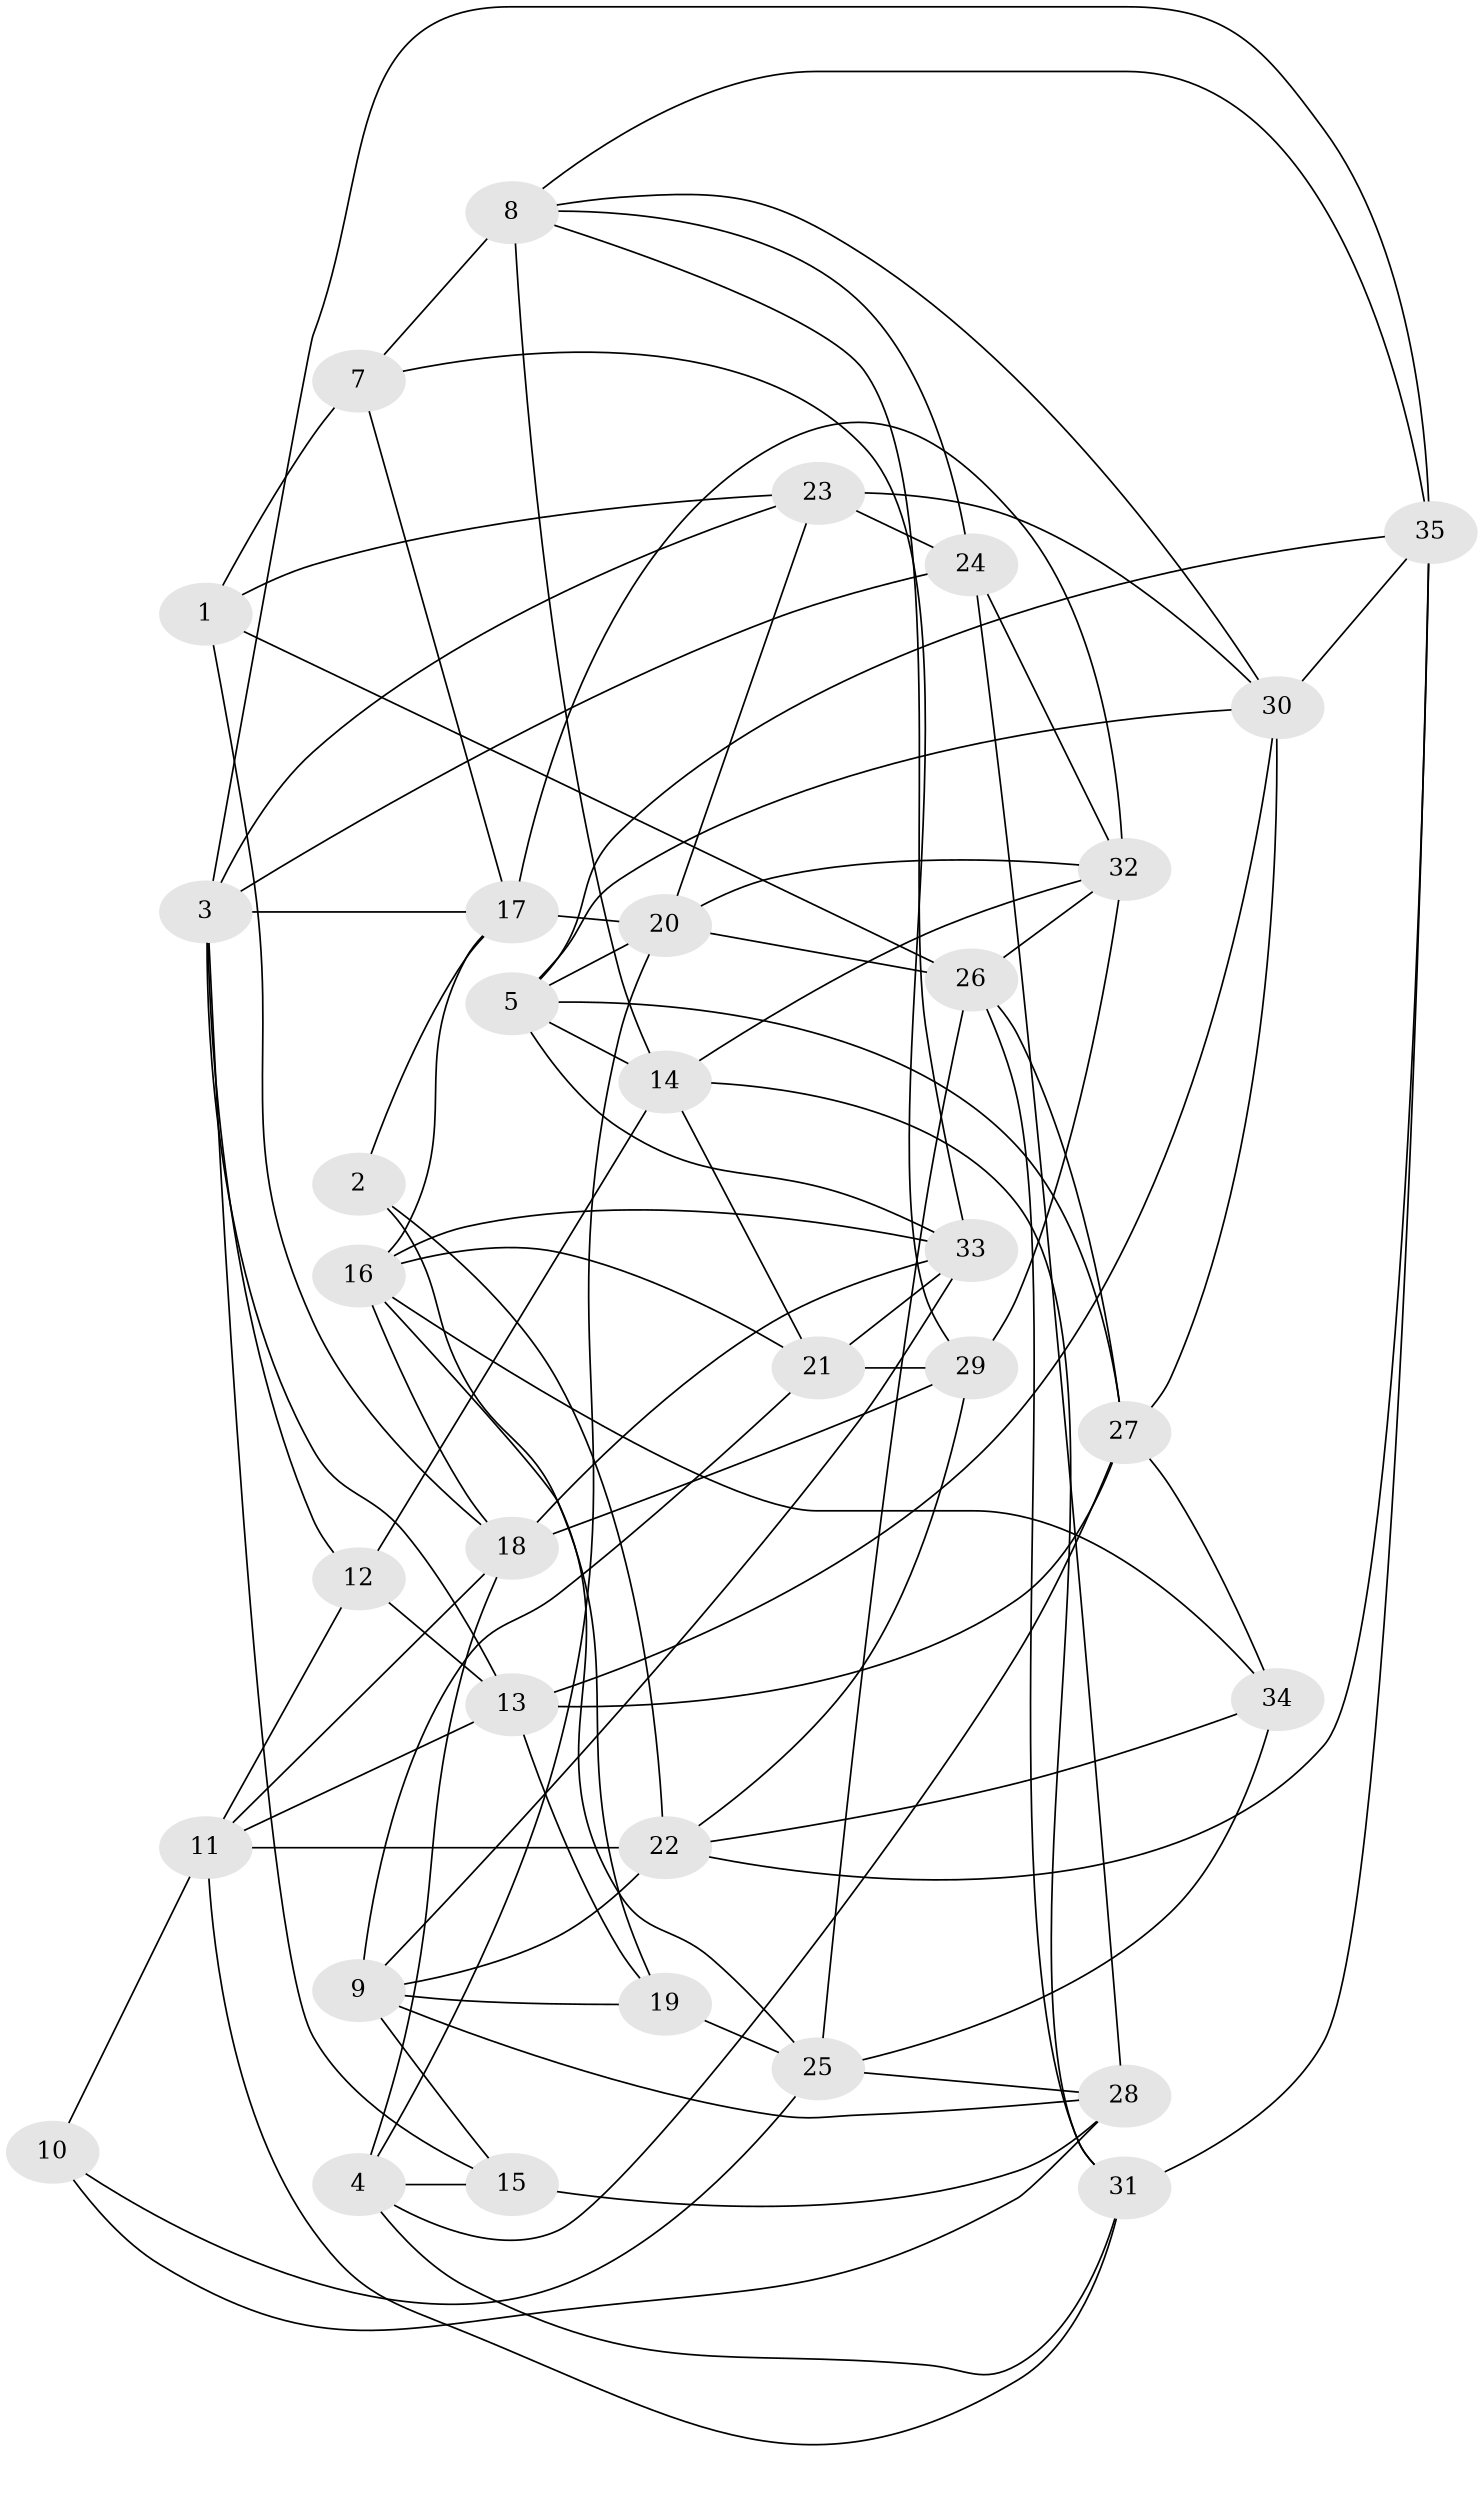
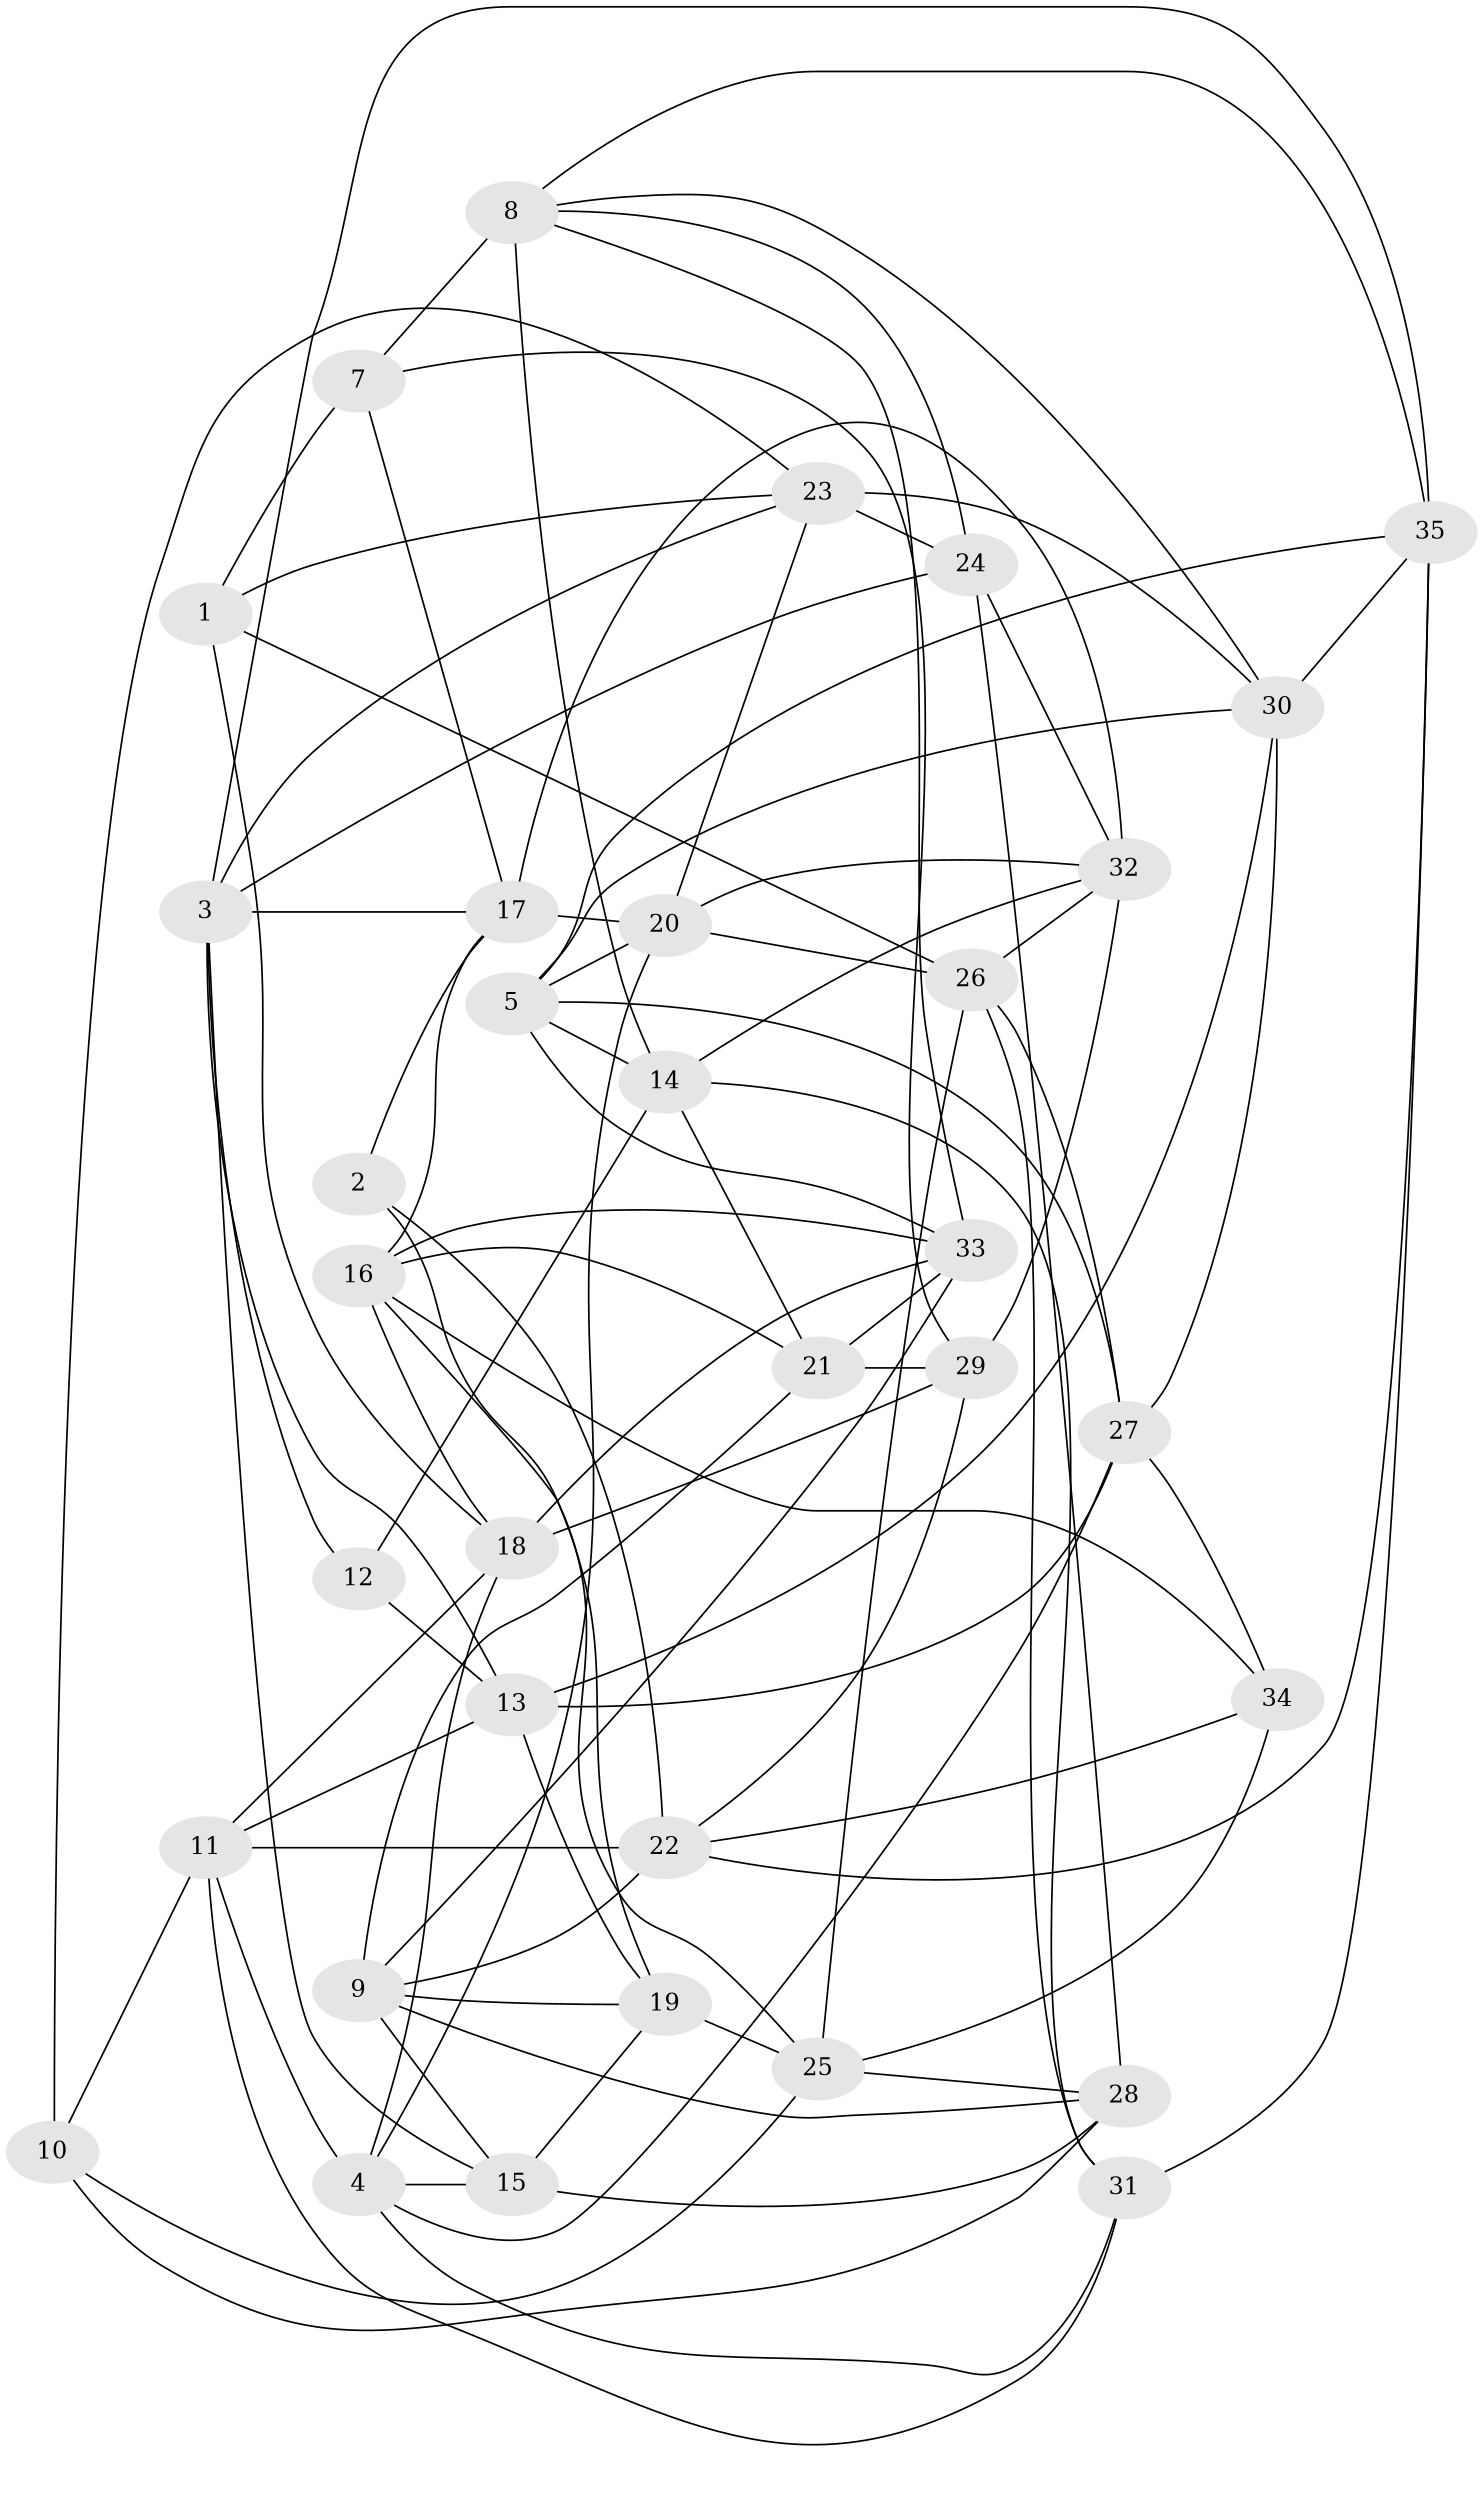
edge "23" -- "10": added
edge "12" -- "11": now "4" -- "11"
edge "19" -- "15": added
